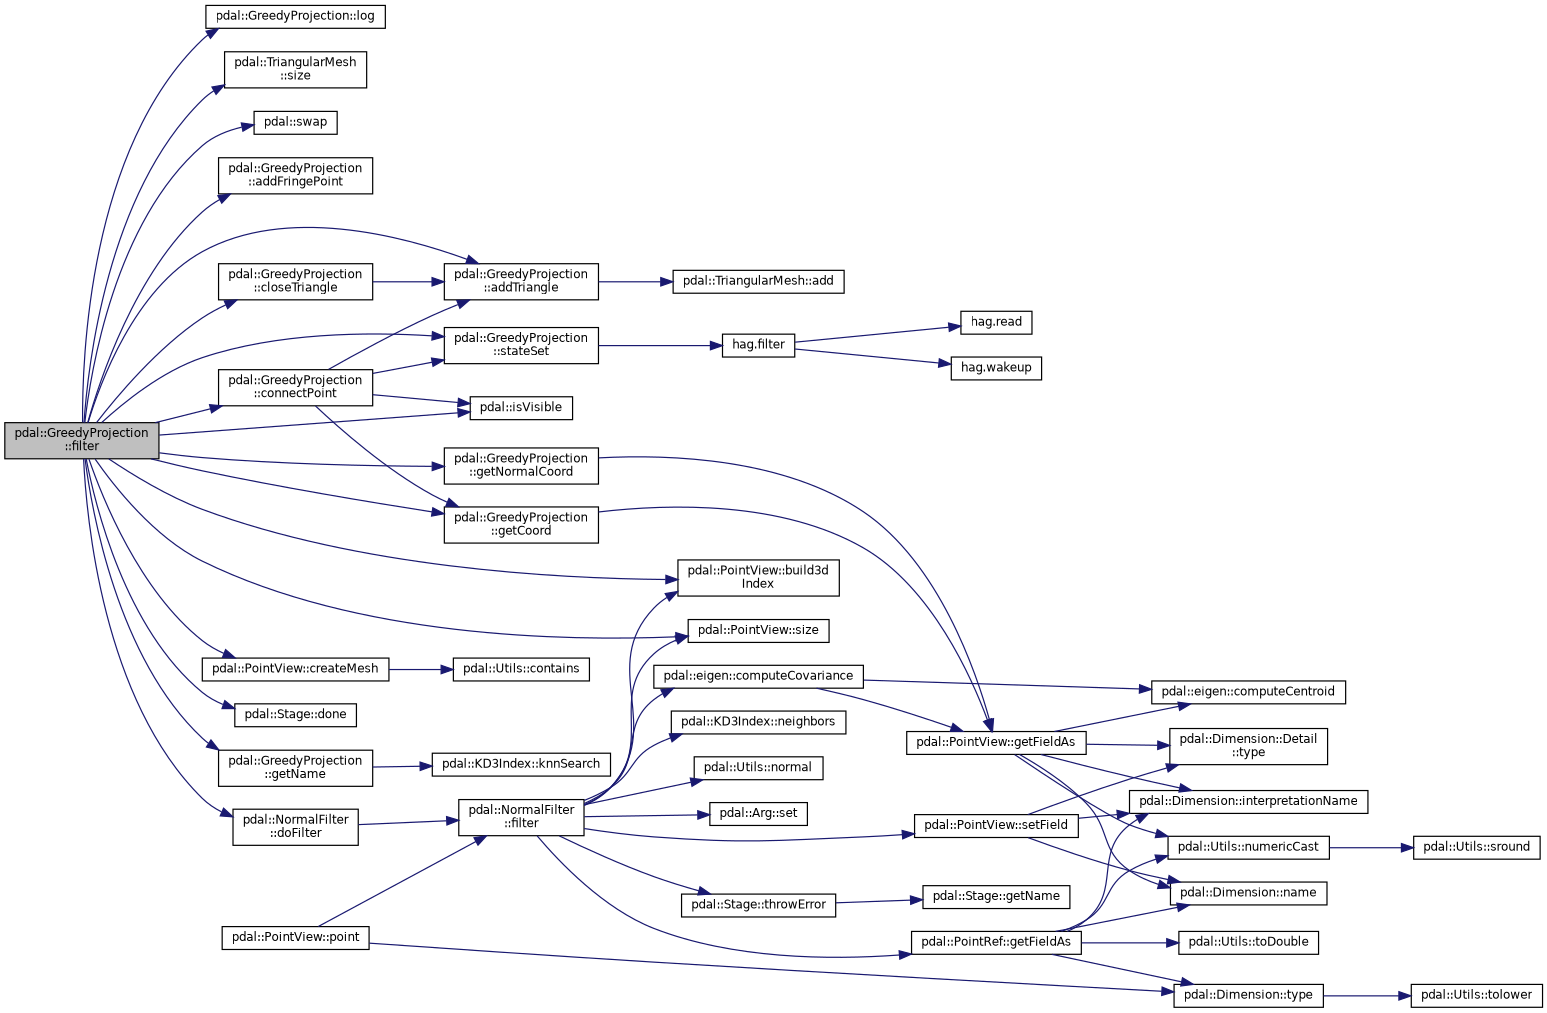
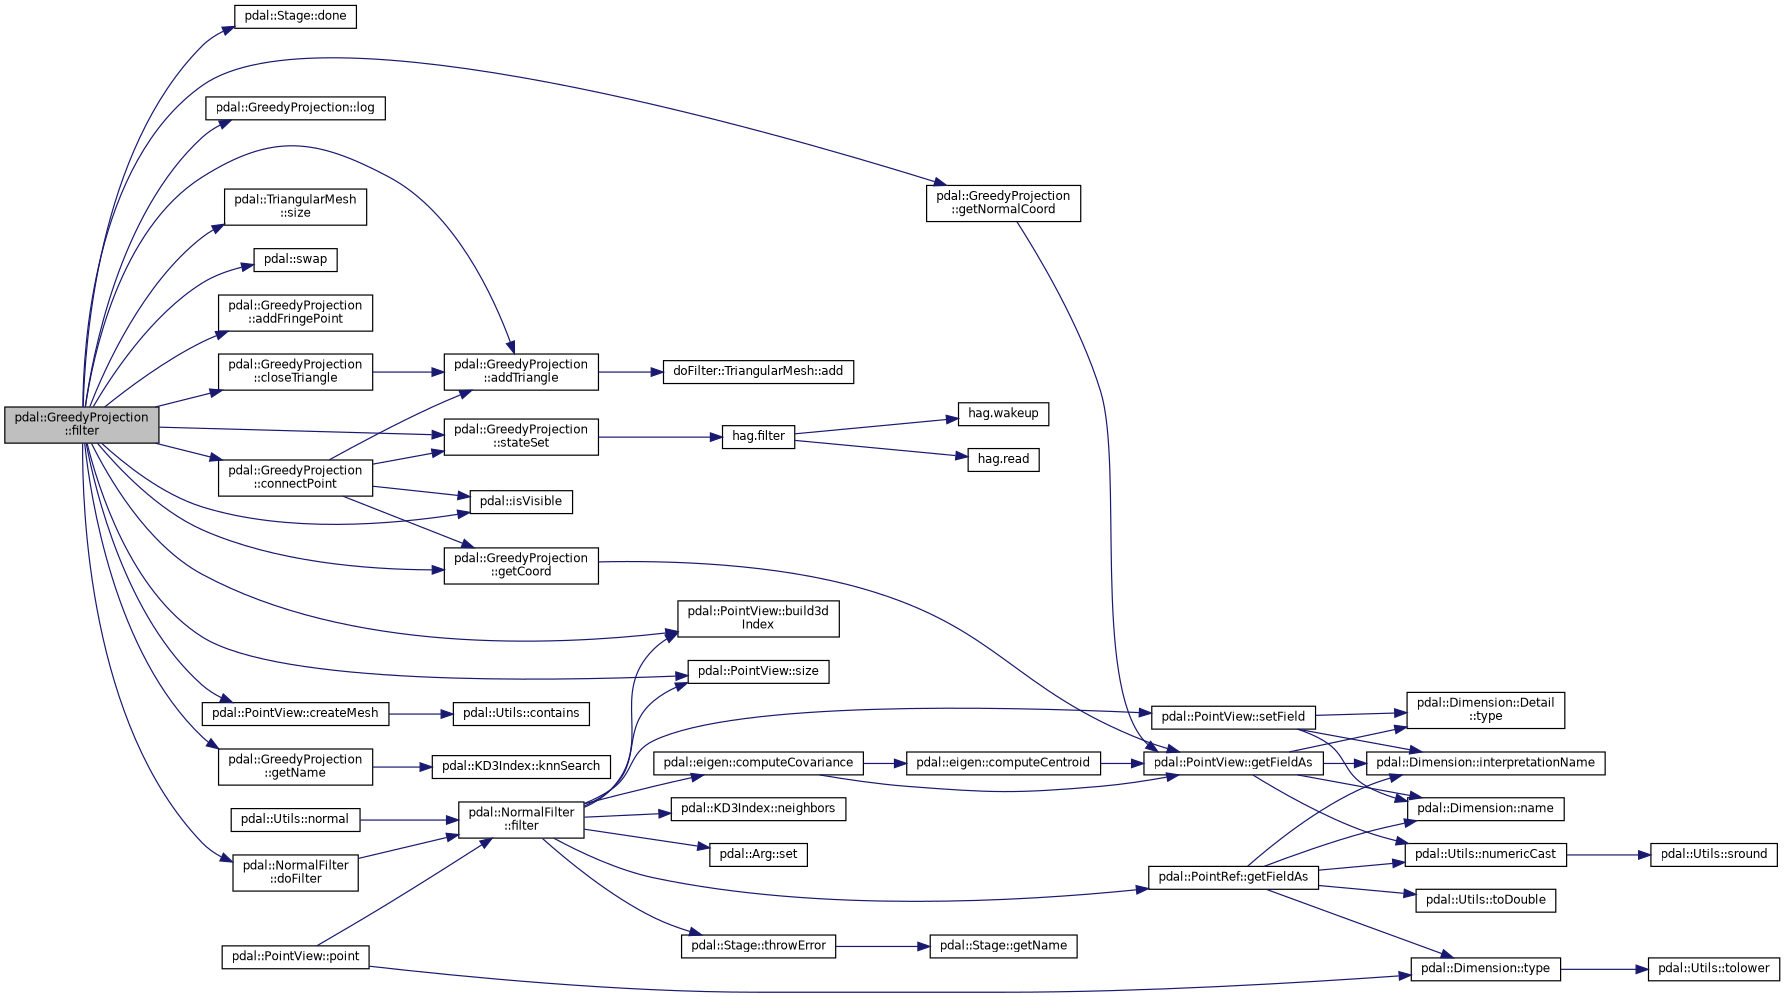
node "pdal::TriangularMesh::add": label "pdal::TriangularMesh::add" -> "doFilter::TriangularMesh::add"
edge "pdal::PointView::getFieldAs" -> "pdal::eigen::computeCentroid": reversed
edge "pdal::NormalFilter ::filter" -> "pdal::Utils::normal": reversed
